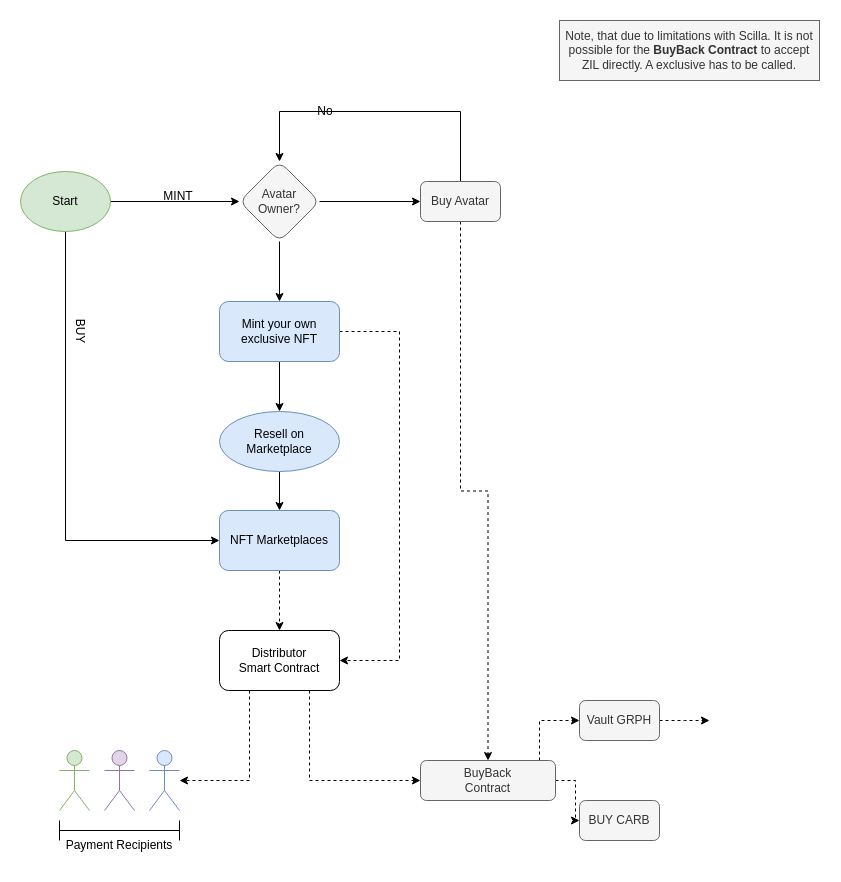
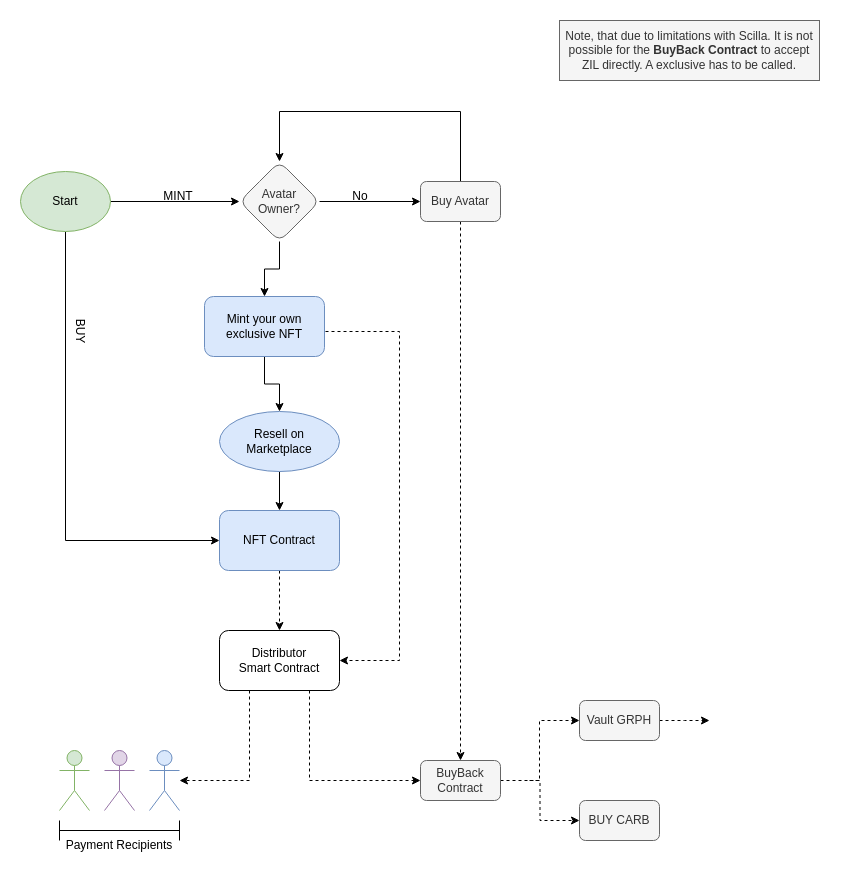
node "No": moved (326, 112) -> (361, 197)
node "Mint your own exclusive NFT": moved (280, 332) -> (265, 327)
node "NFT Marketplaces": label "NFT Marketplaces" -> "NFT Contract"
node "BuyBack Contract": size 135x40 -> 80x40
